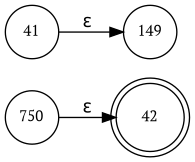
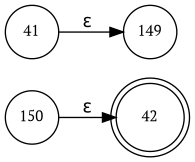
node "750": label "750" -> "150"
